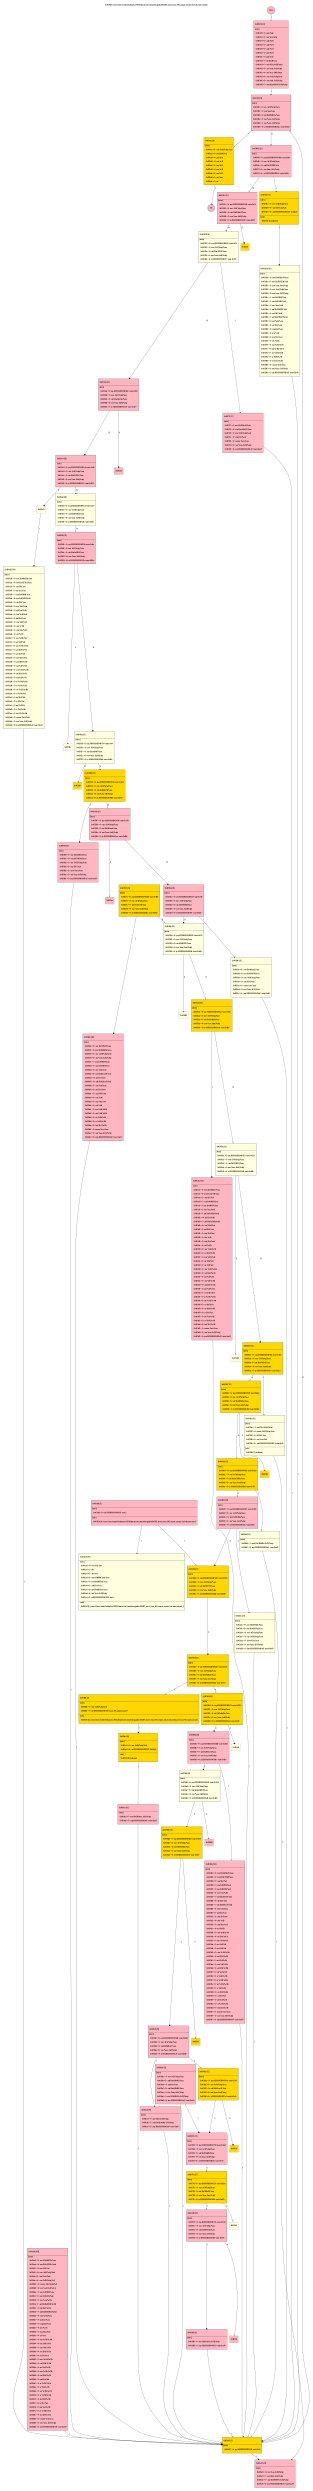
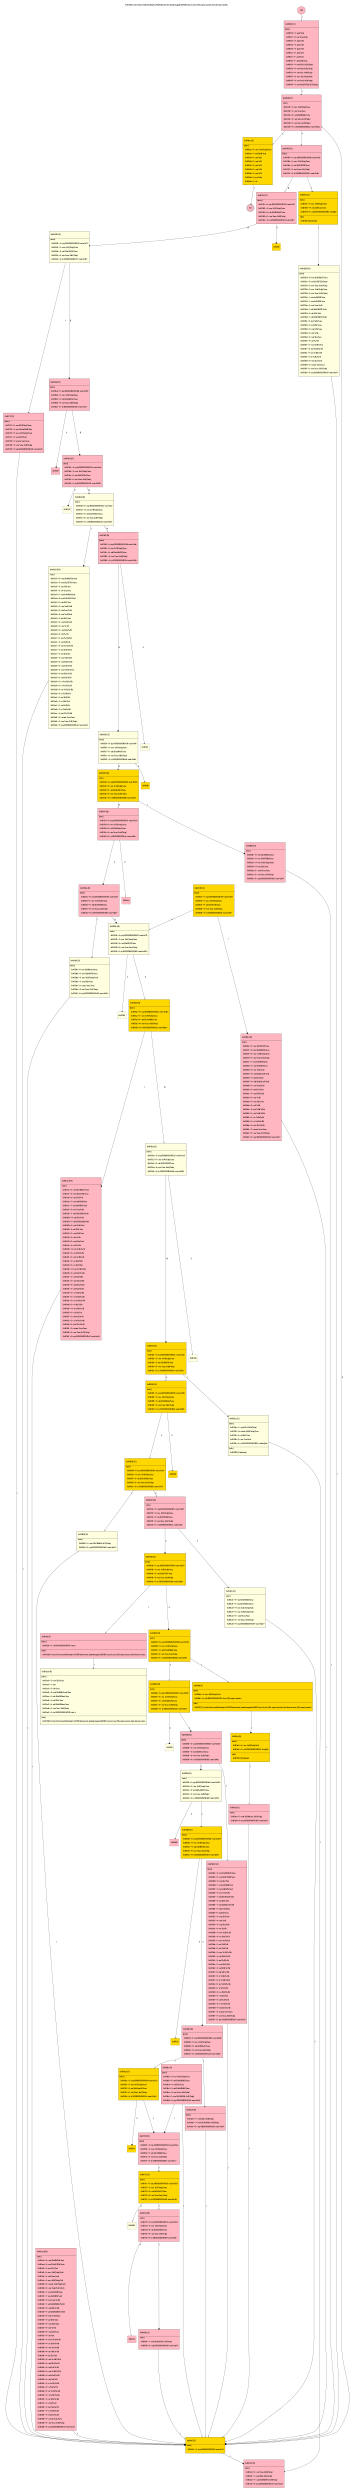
edge "0x401c22" -> "0x401a35 [134]": now "0x4014dd [25]" -> "0x401a35 [134]"
edge "0x401abb [5]" -> "0x40163b [25]": reversed
